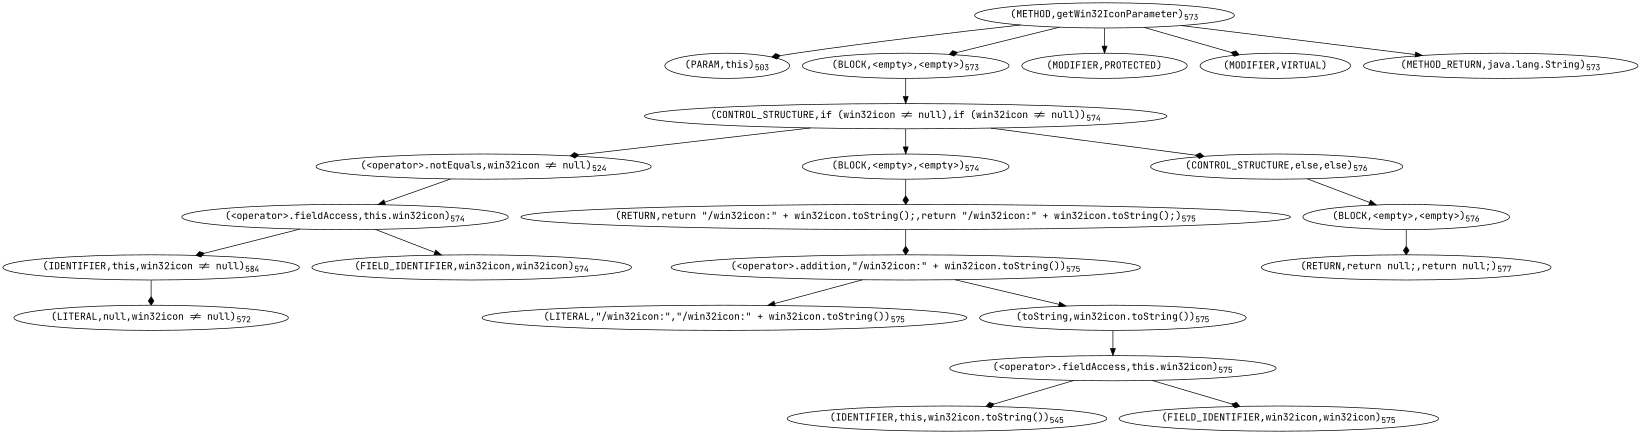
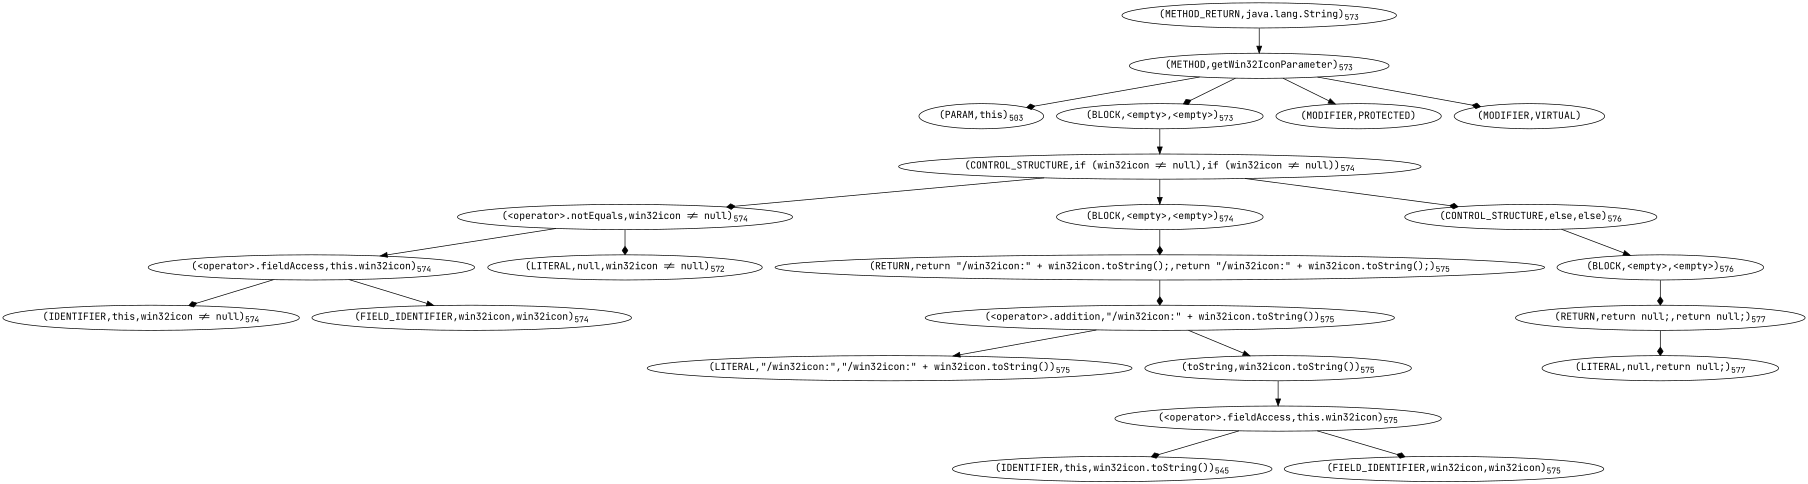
edge "(METHOD,getWin32IconParameter)" -> "(METHOD_RETURN,java.lang.String)": reversed
node "(<operator>.notEquals,win32icon != null)": text "524" -> "574"
node "(IDENTIFIER,this,win32icon != null)": text "584" -> "574"
edge "(IDENTIFIER,this,win32icon != null)" -> "(LITERAL,null,win32icon != null)": now "(<operator>.notEquals,win32icon != null)" -> "(LITERAL,null,win32icon != null)"
node "(LITERAL,null,return null;)": added
